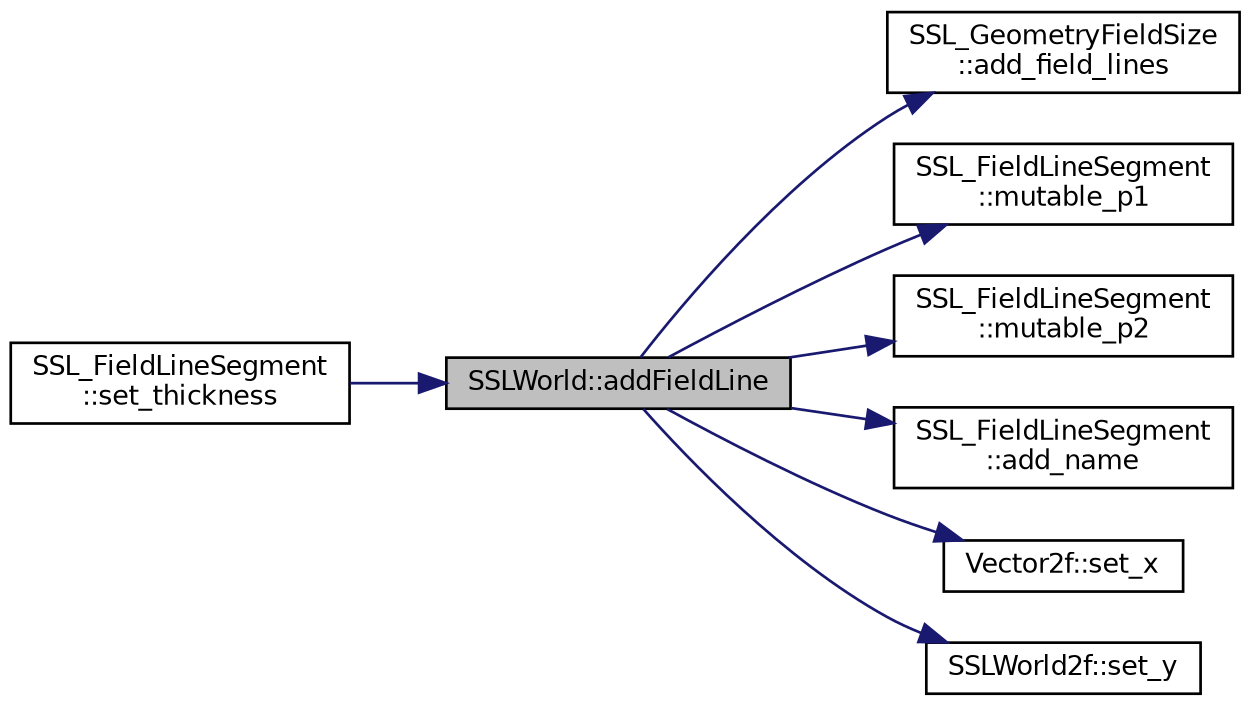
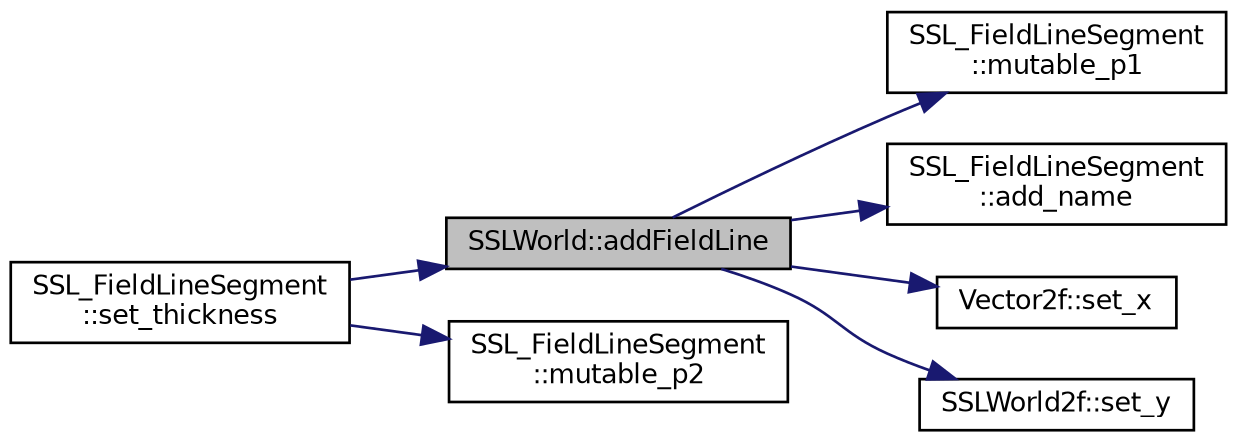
node "SSL_GeometryFieldSize ::add_field_lines": removed
edge "SSLWorld::addFieldLine" -> "SSL_FieldLineSegment ::mutable_p2": now "SSL_FieldLineSegment ::set_thickness" -> "SSL_FieldLineSegment ::mutable_p2"
